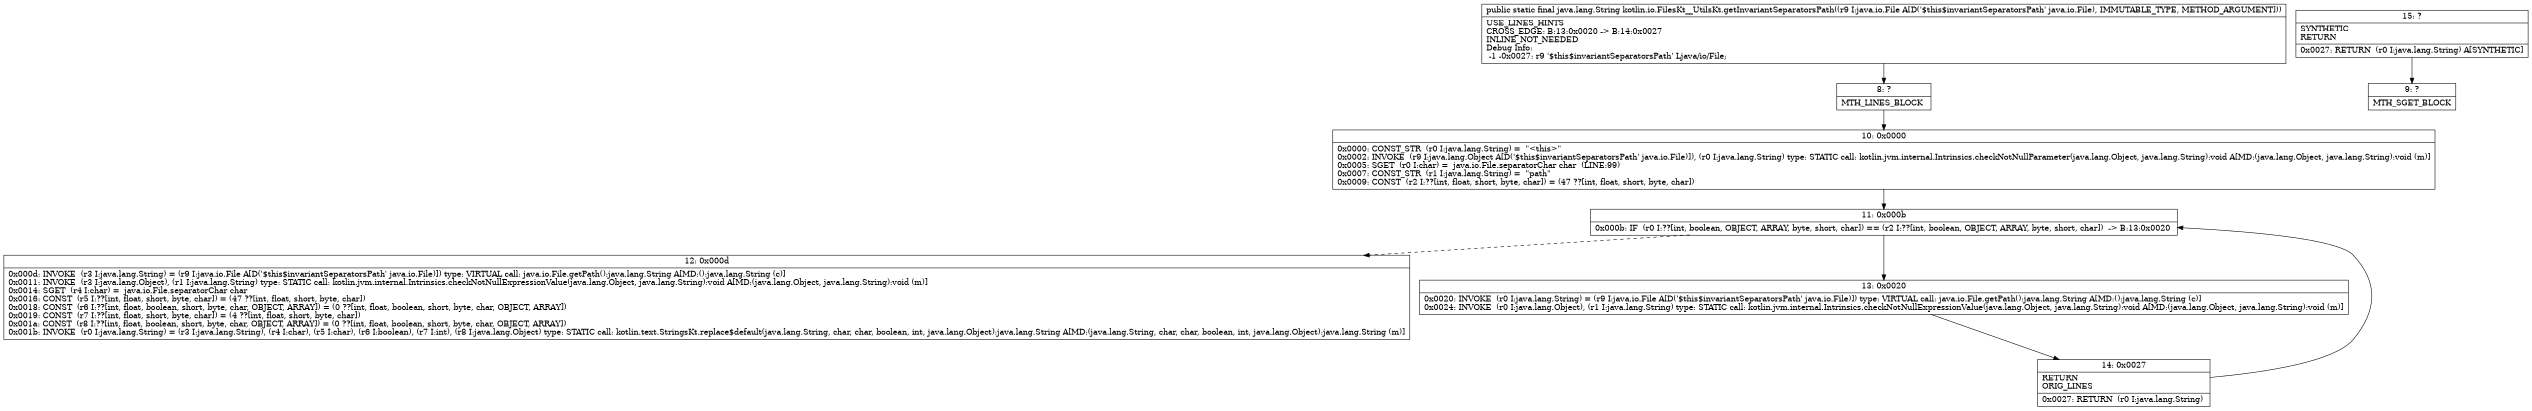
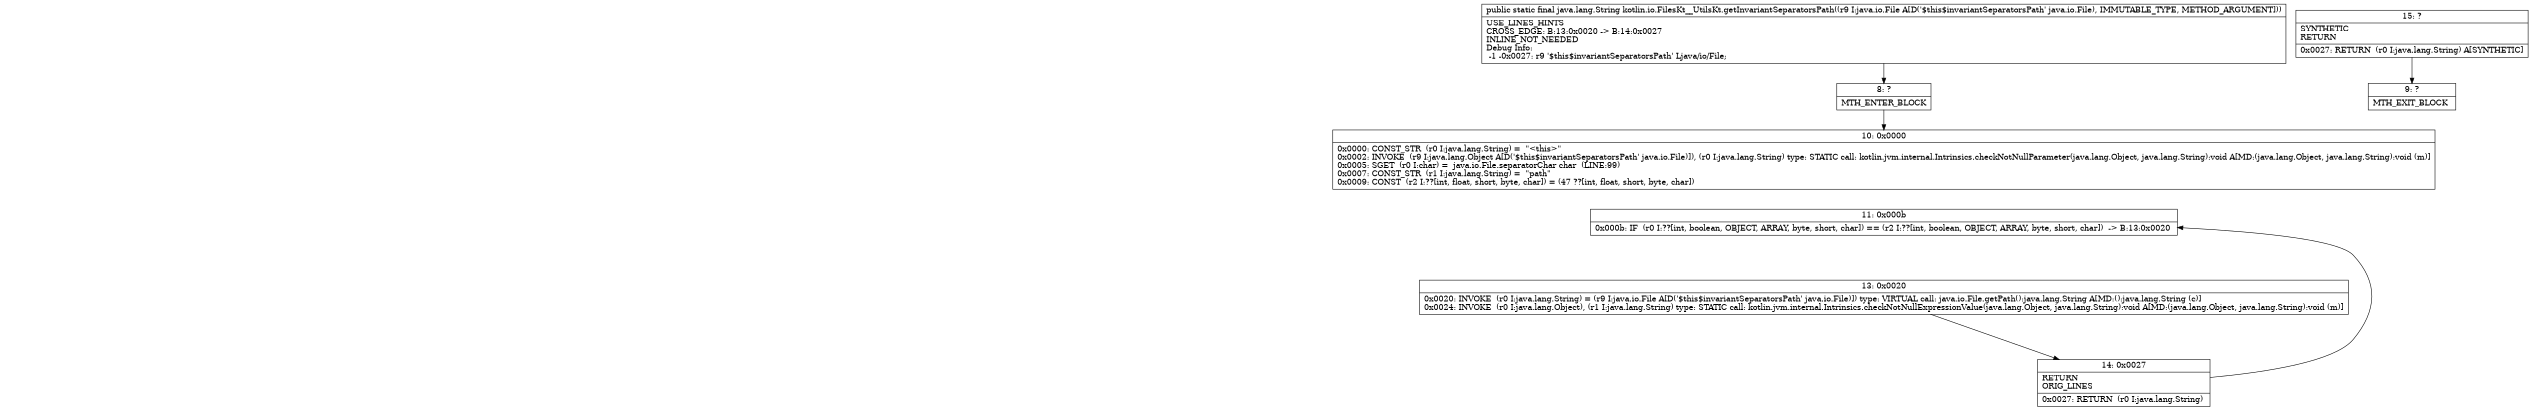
node "8: ?": text "MTH_LINES_BLOCK" -> "MTH_ENTER_BLOCK"
node "9: ?": text "MTH_SGET_BLOCK" -> "MTH_EXIT_BLOCK"
edge "10: 0x0000" -> "11: 0x000b": removed
edge "11: 0x000b" -> "13: 0x0020": removed
node "12: 0x000d": removed
